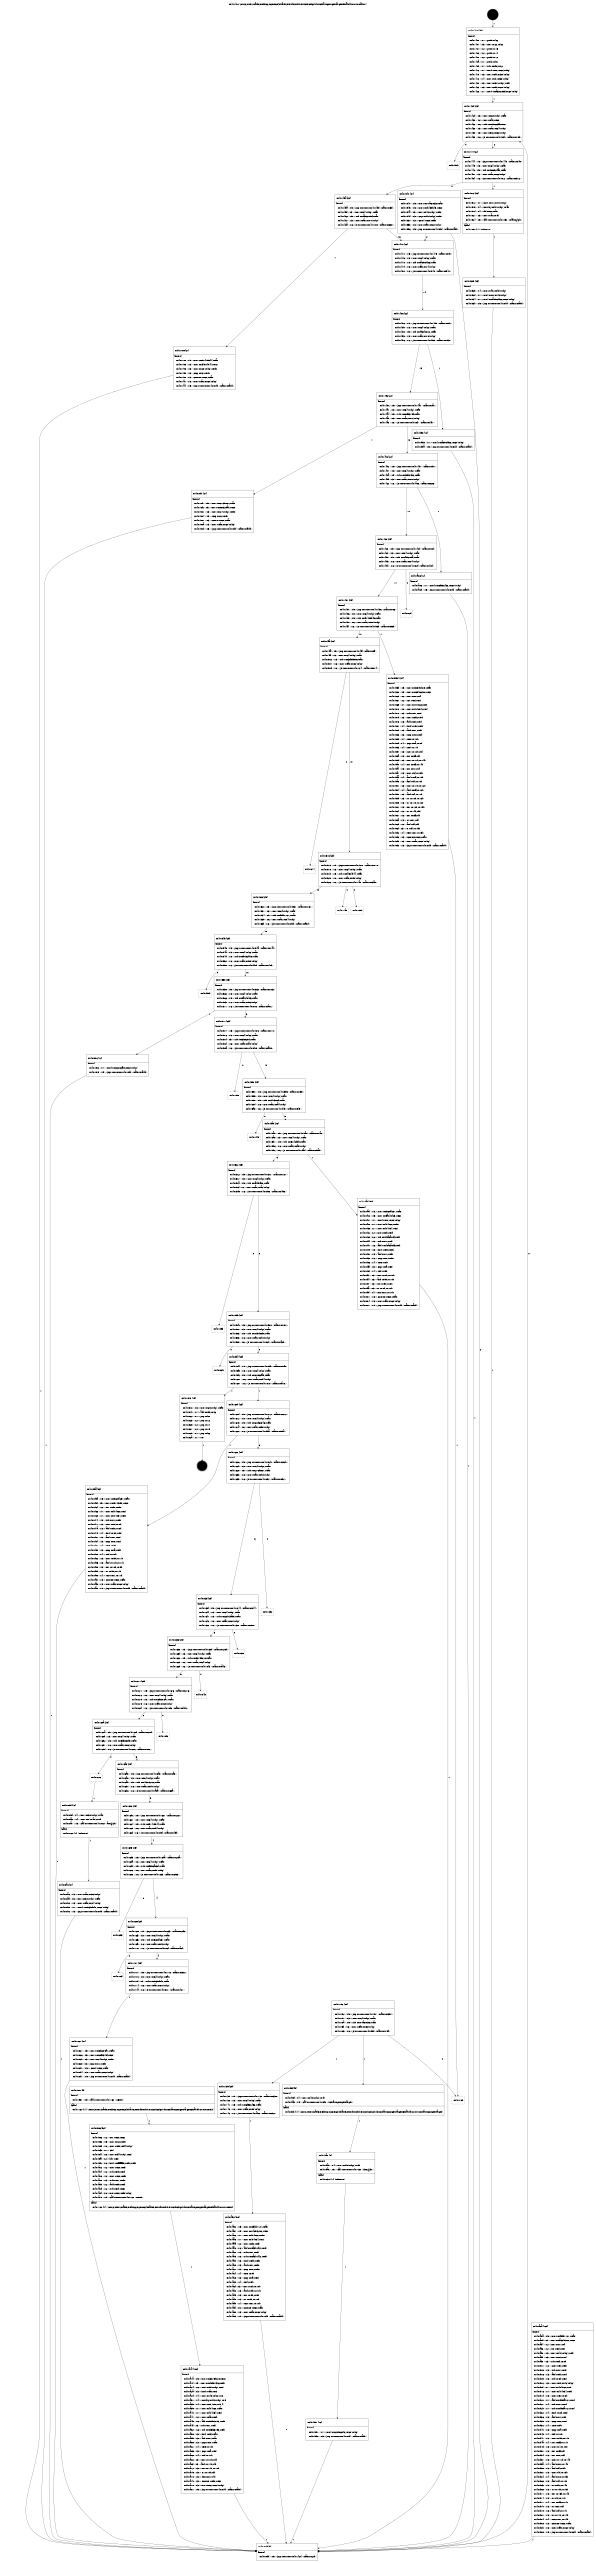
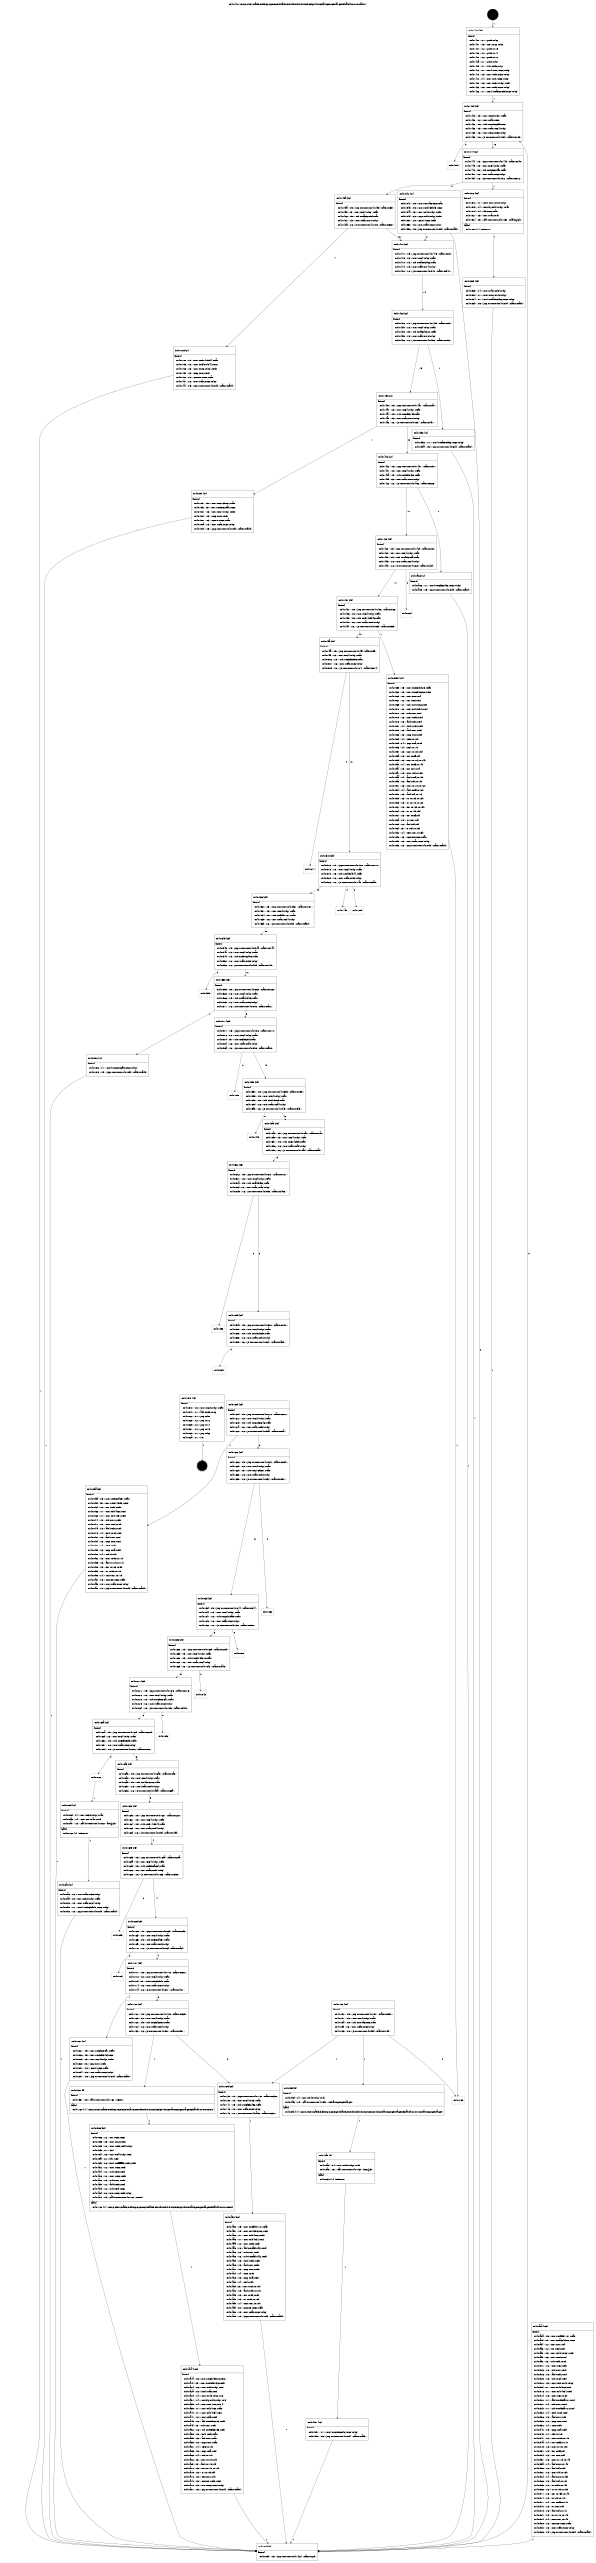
edge "0x40142d [23]" -> "0x401444 [22]": label " 2" -> " 18"
node "0x401dad [95]": removed
node "0x4015f4 [25]": removed
node "0x401720 [25]": added
